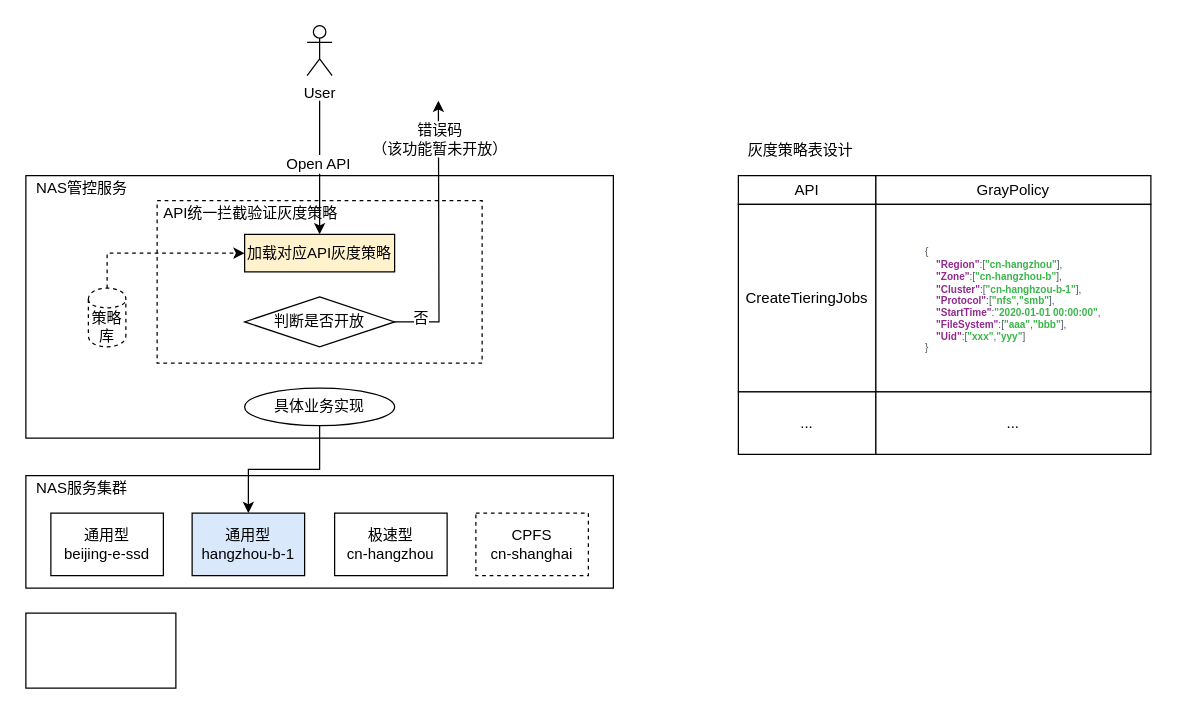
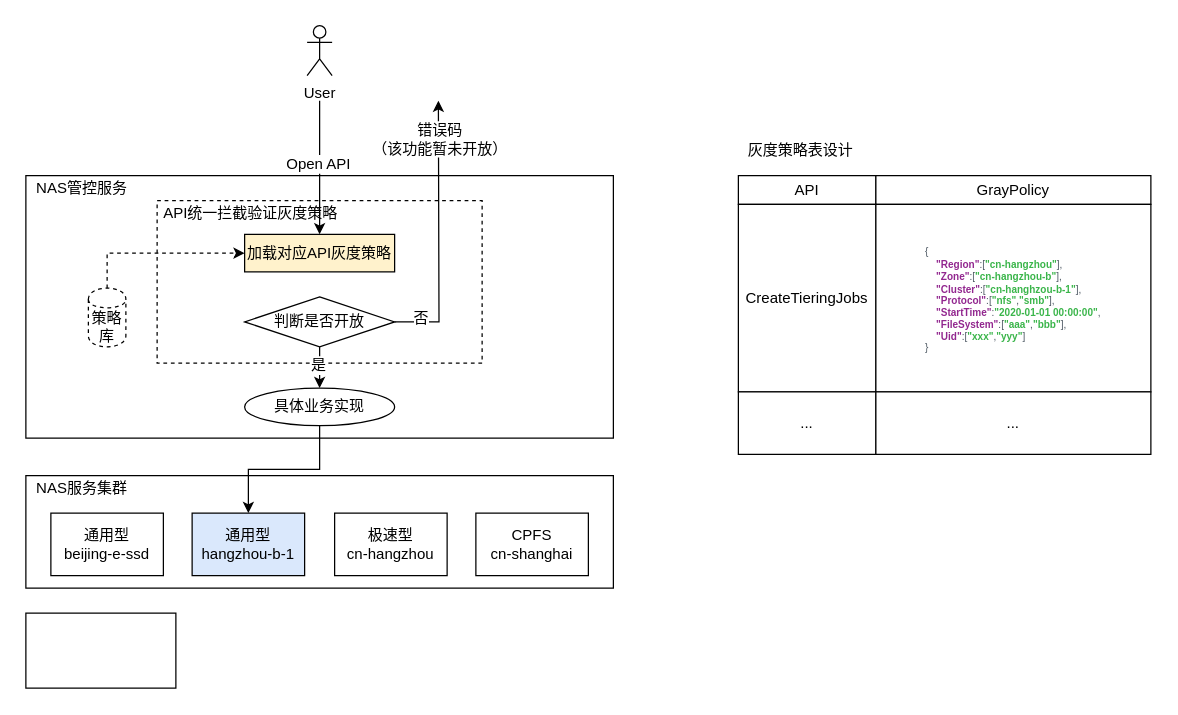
edge "判断是否开放" -> "具体业务实现": added, label "是"
node "CPFS cn-shanghai": style dashed -> solid
